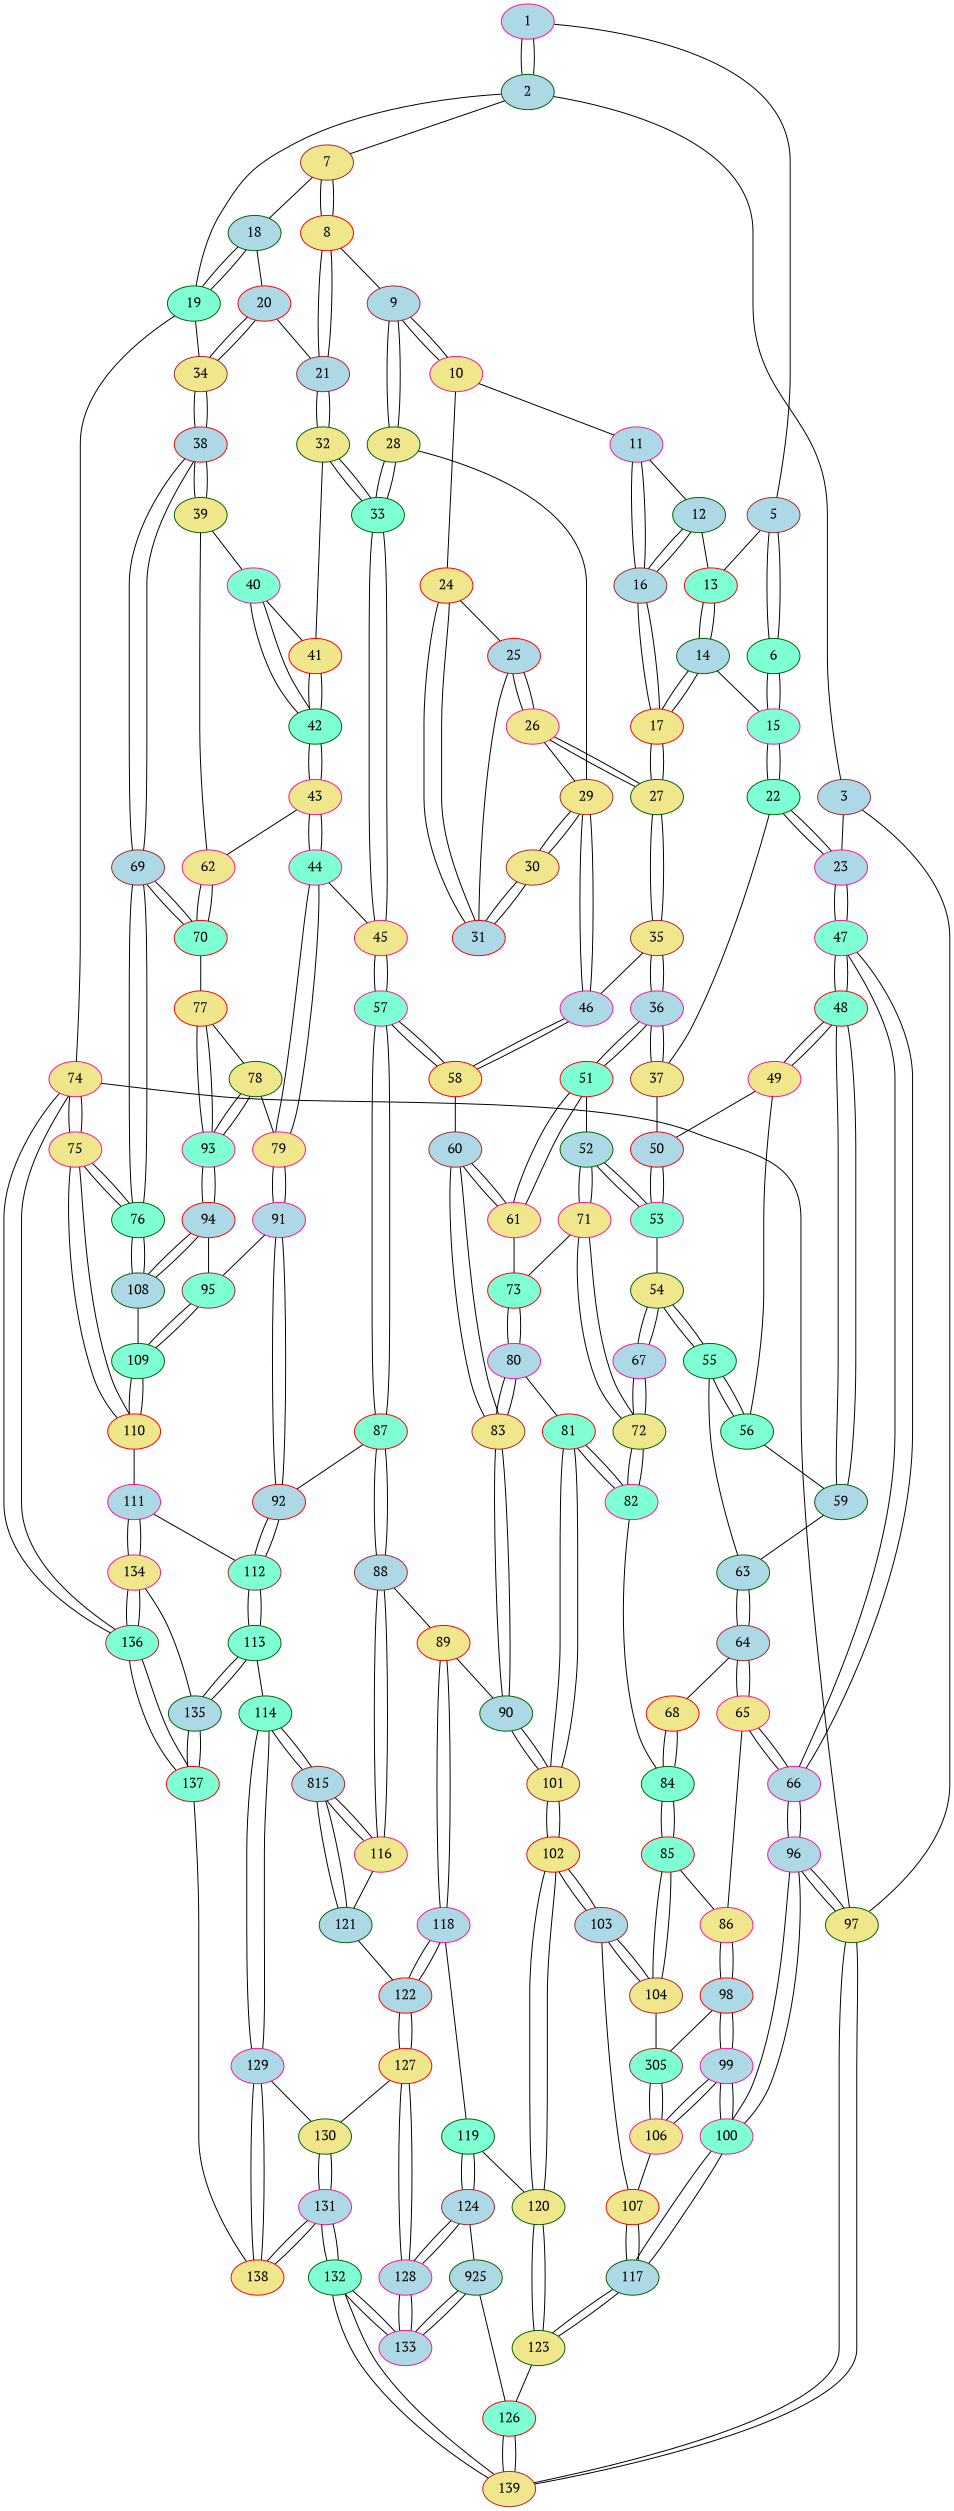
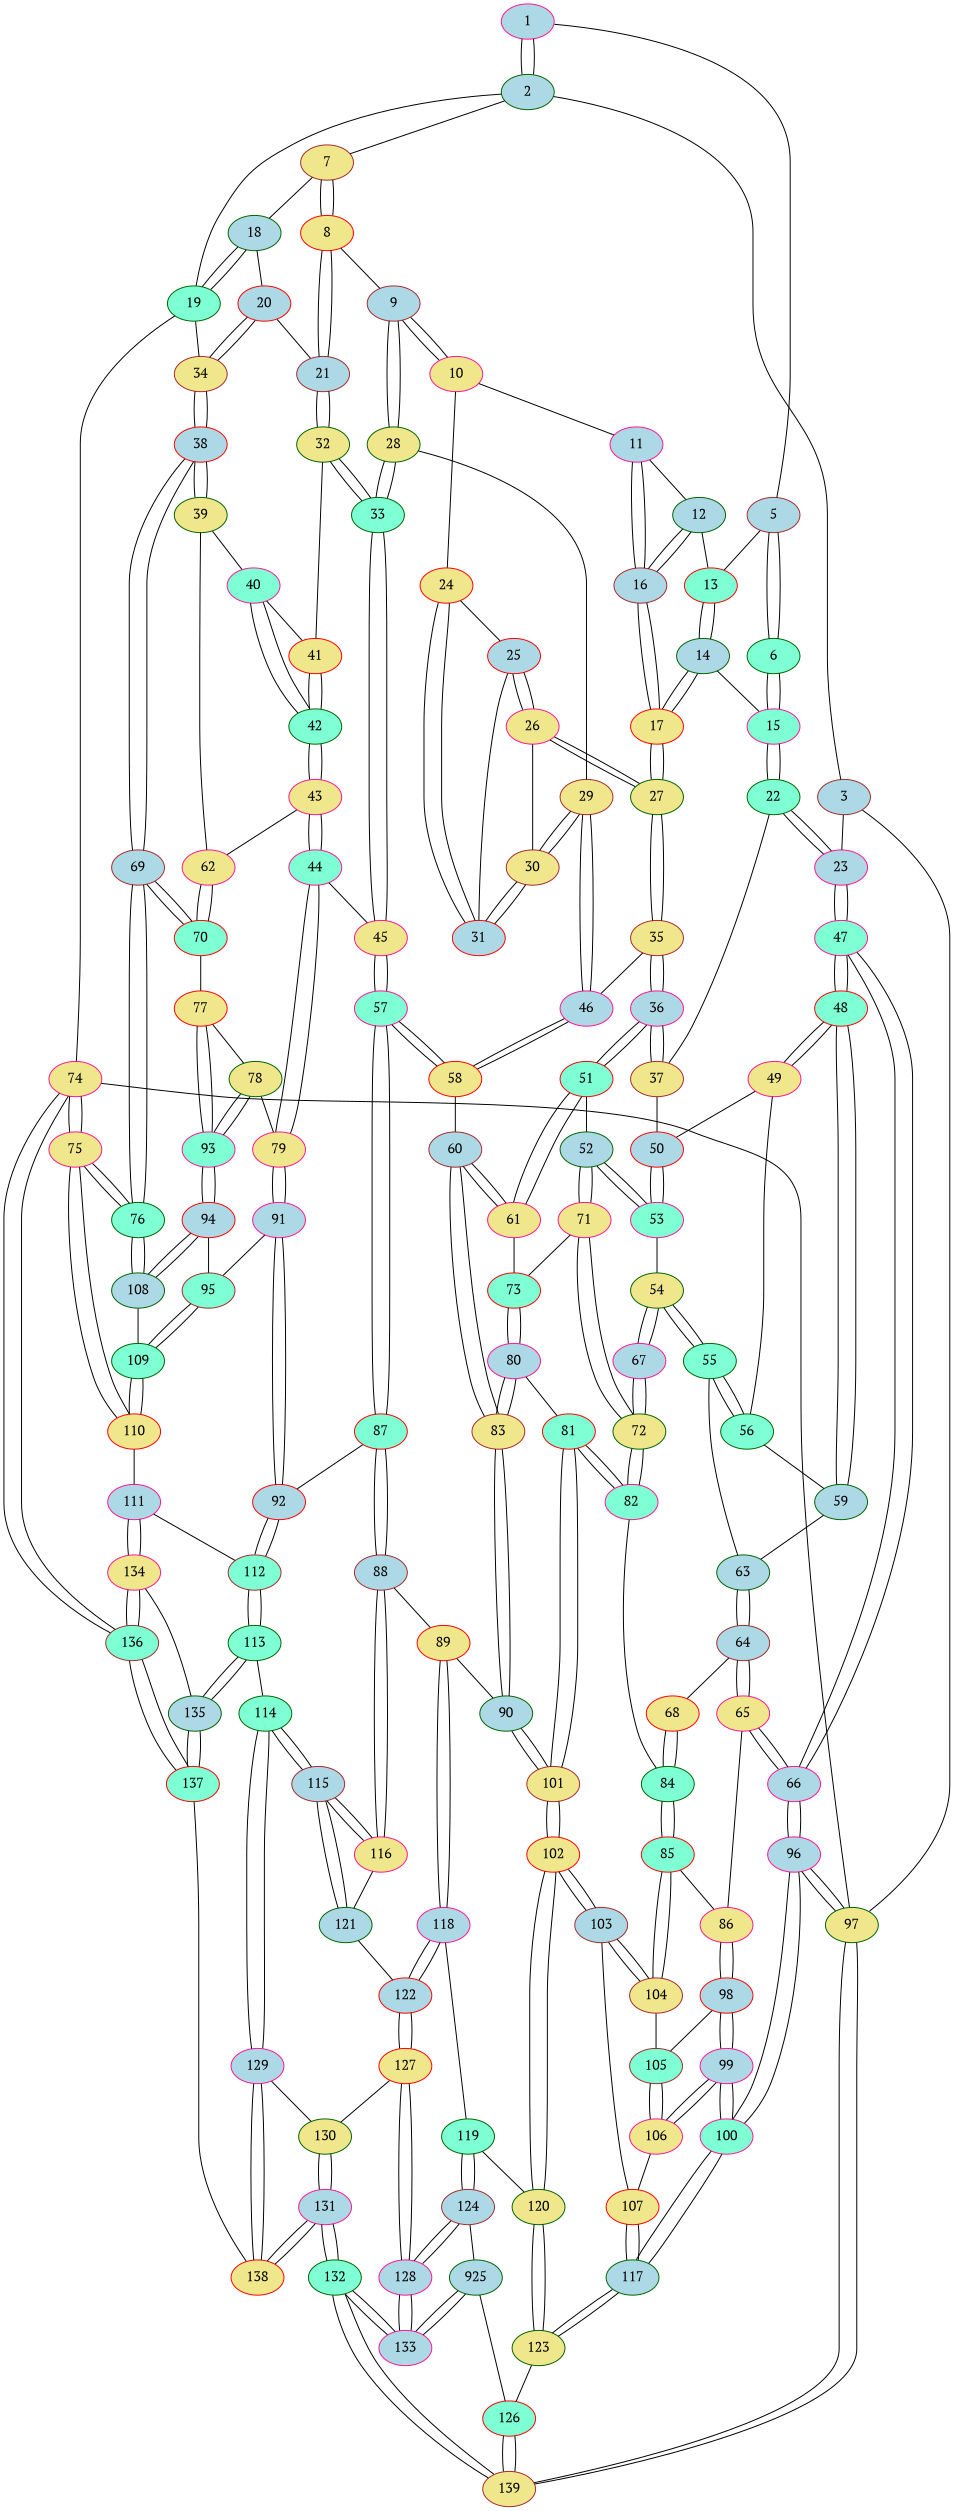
edge "26" -- "29": now "26" -- "30"
node "815": label "815" -> "115"
node "305": label "305" -> "105"
